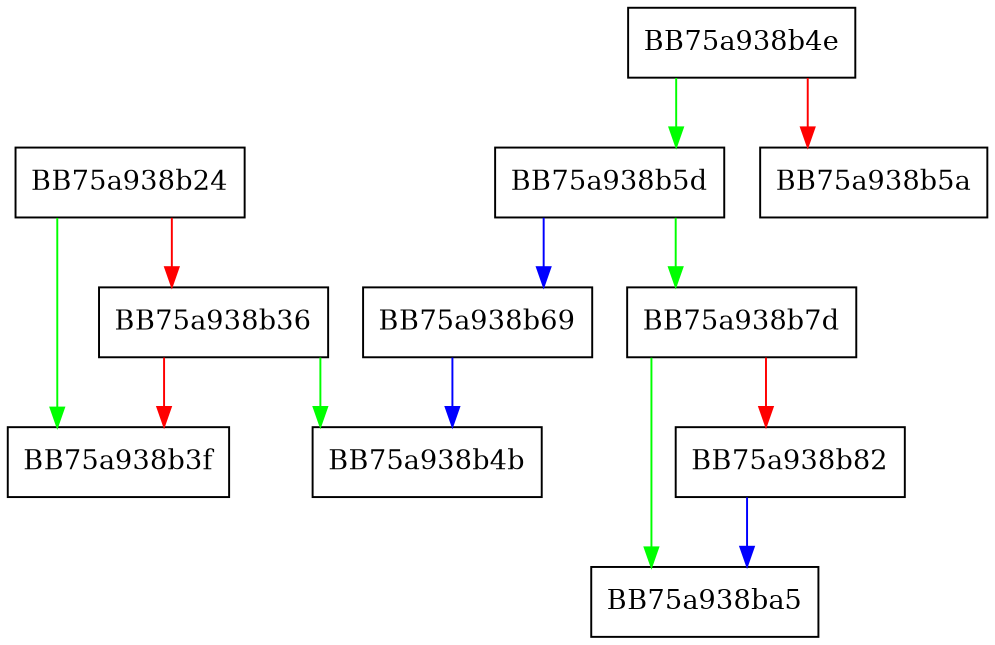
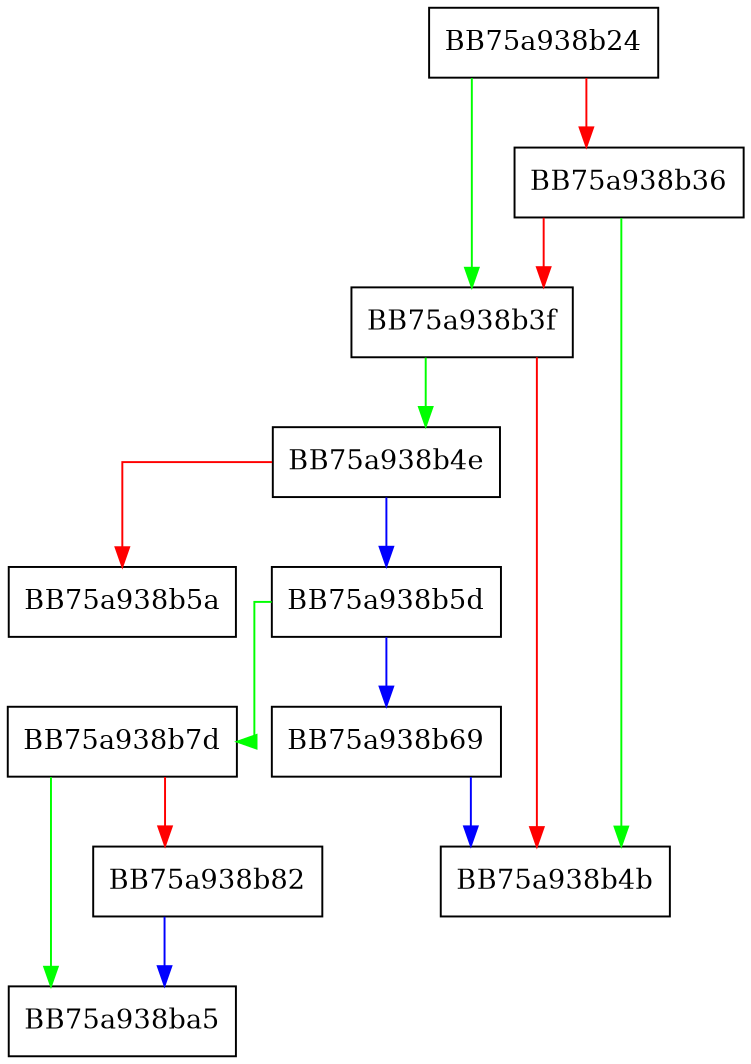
edge "BB75a938b4e" -> "BB75a938b5d": color green -> blue
edge "BB75a938b3f" -> "BB75a938b4e": added
edge "BB75a938b3f" -> "BB75a938b4b": added
